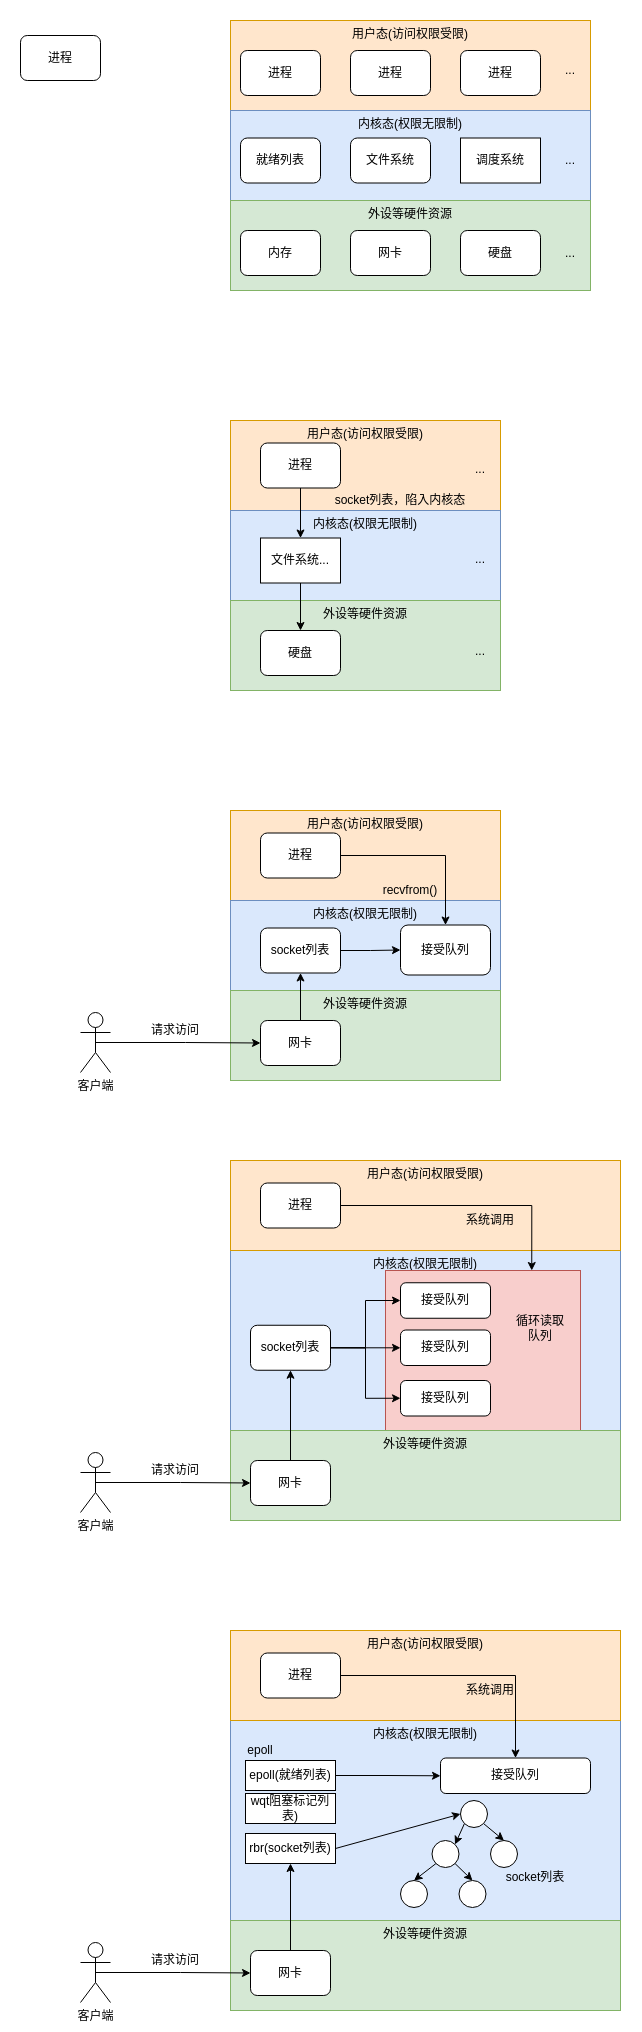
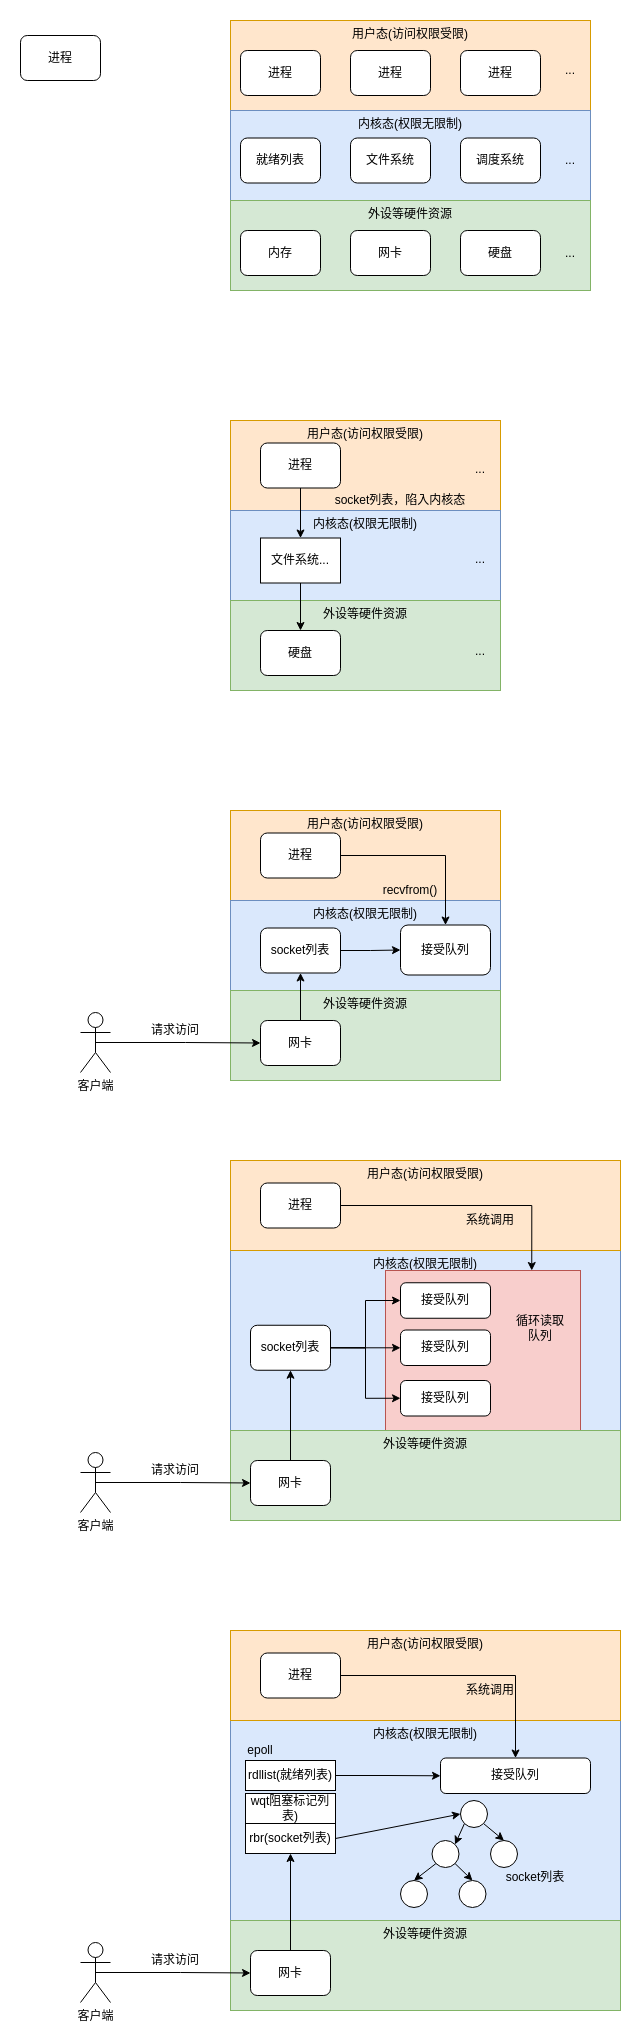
node "调度系统": shape rectangle -> rounded rectangle
node "epoll(就绪列表)": label "epoll(就绪列表)" -> "rdllist(就绪列表)"
node "rbr(socket列表)": moved (291, 1849) -> (291, 1839)
